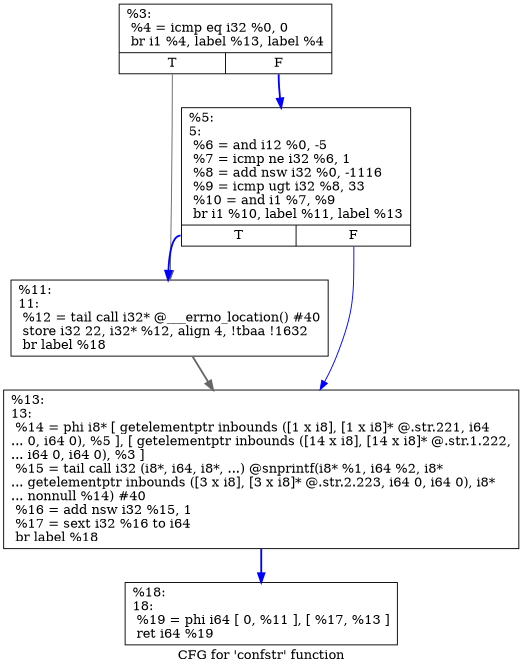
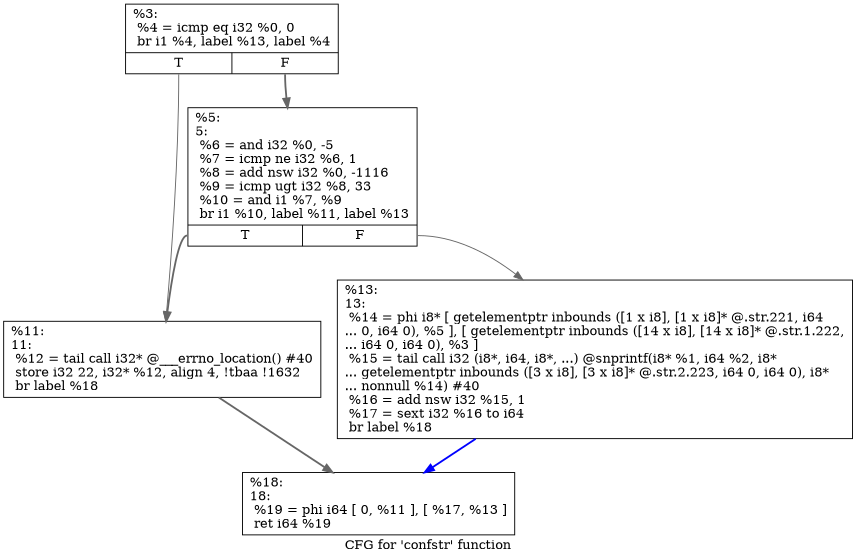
edge "%3:" -> "%5:": color blue -> gray40
node "%5:": text "%6 = and i12 %0, -5" -> "%6 = and i32 %0, -5"
edge "%5:" -> "%11:": color blue -> gray40
edge "%5:" -> "%13:": color blue -> gray40
edge "%11:" -> "%13:": now "%11:" -> "%18:"
